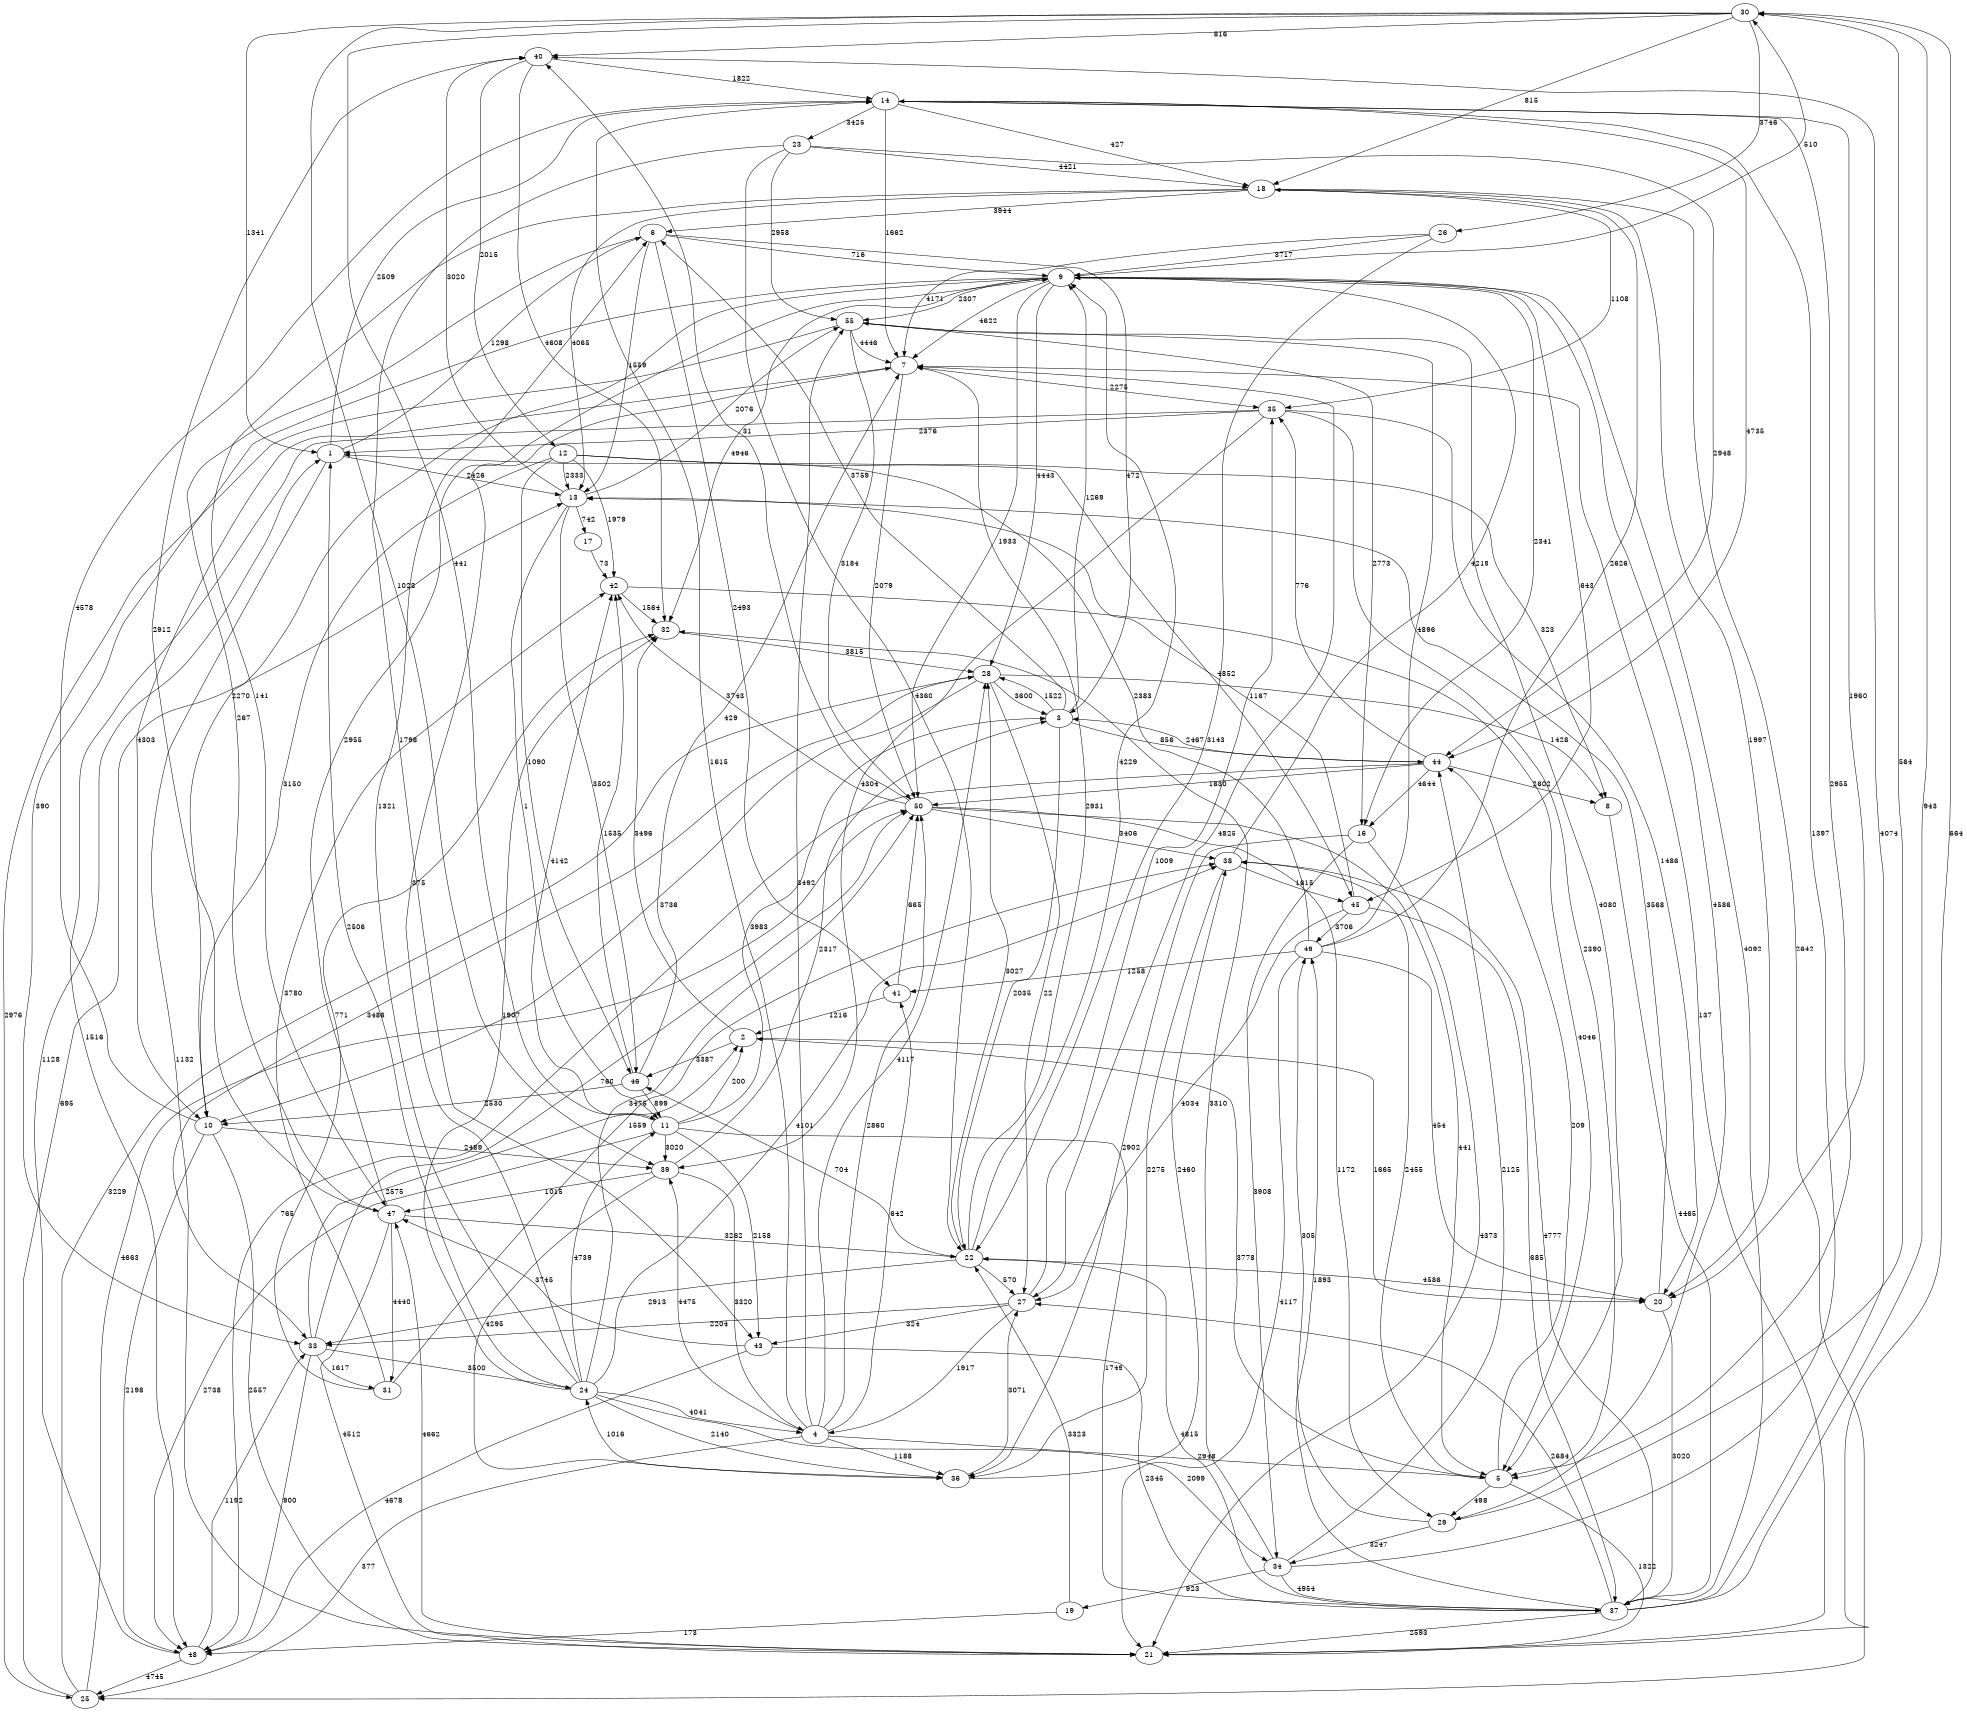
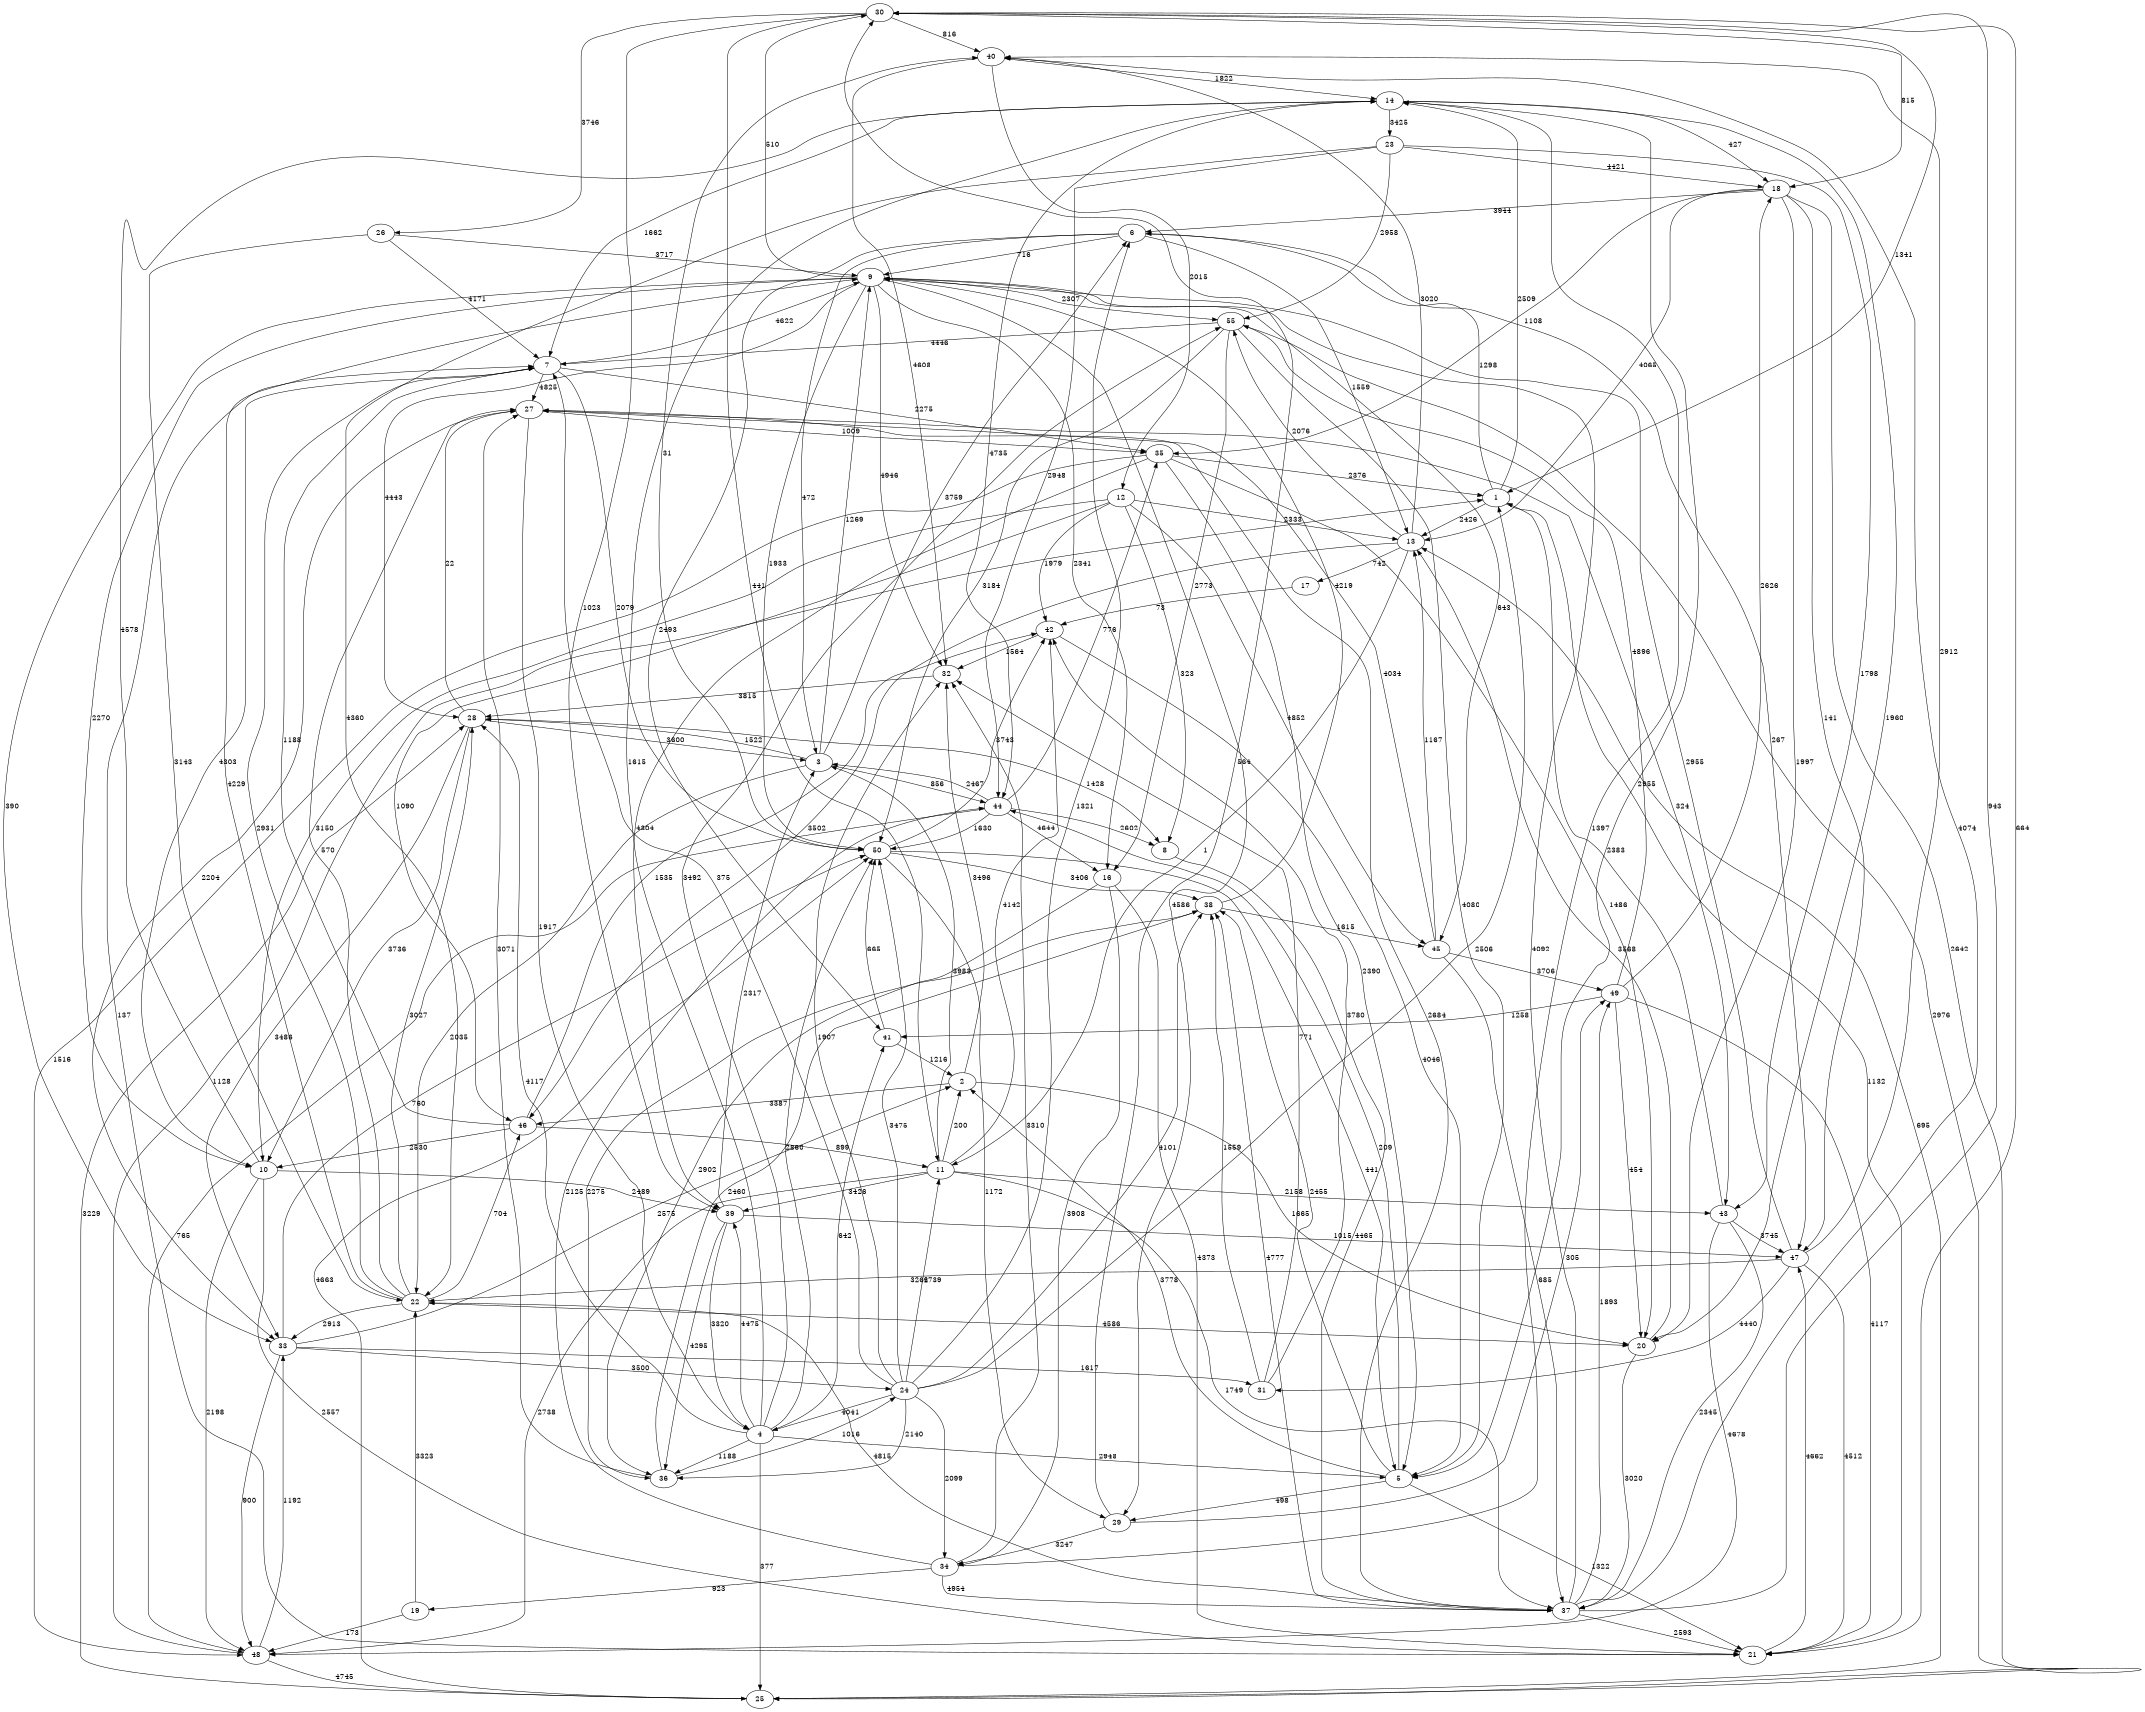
edge "9" -> "7": reversed
edge "49" -> "1": now "43" -> "1"
edge "46" -> "7": label "429" -> "1188"
edge "11" -> "39": label "3020" -> "3426"
